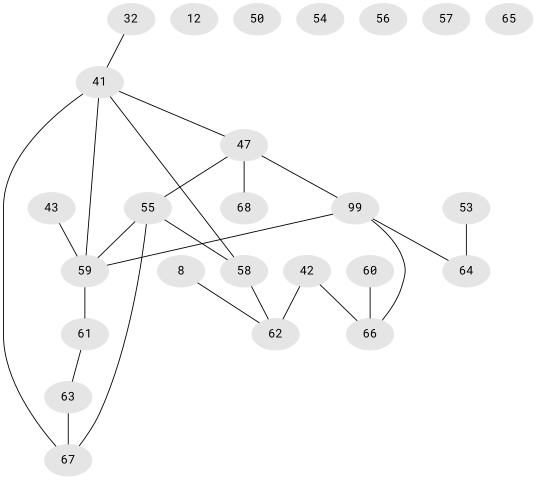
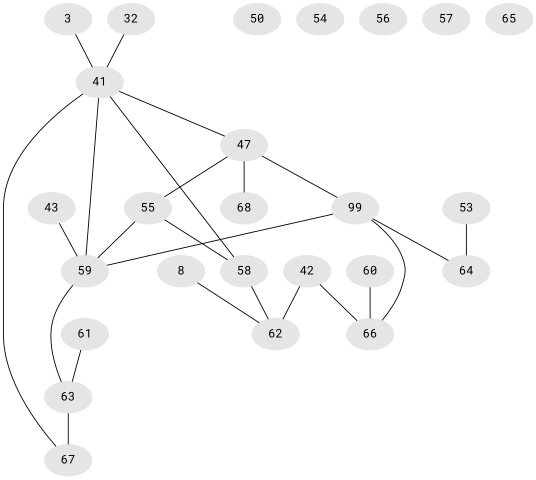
node "3": added
node "12": removed
edge "59" -- "61": now "59" -- "63"
edge "55" -- "67": removed
